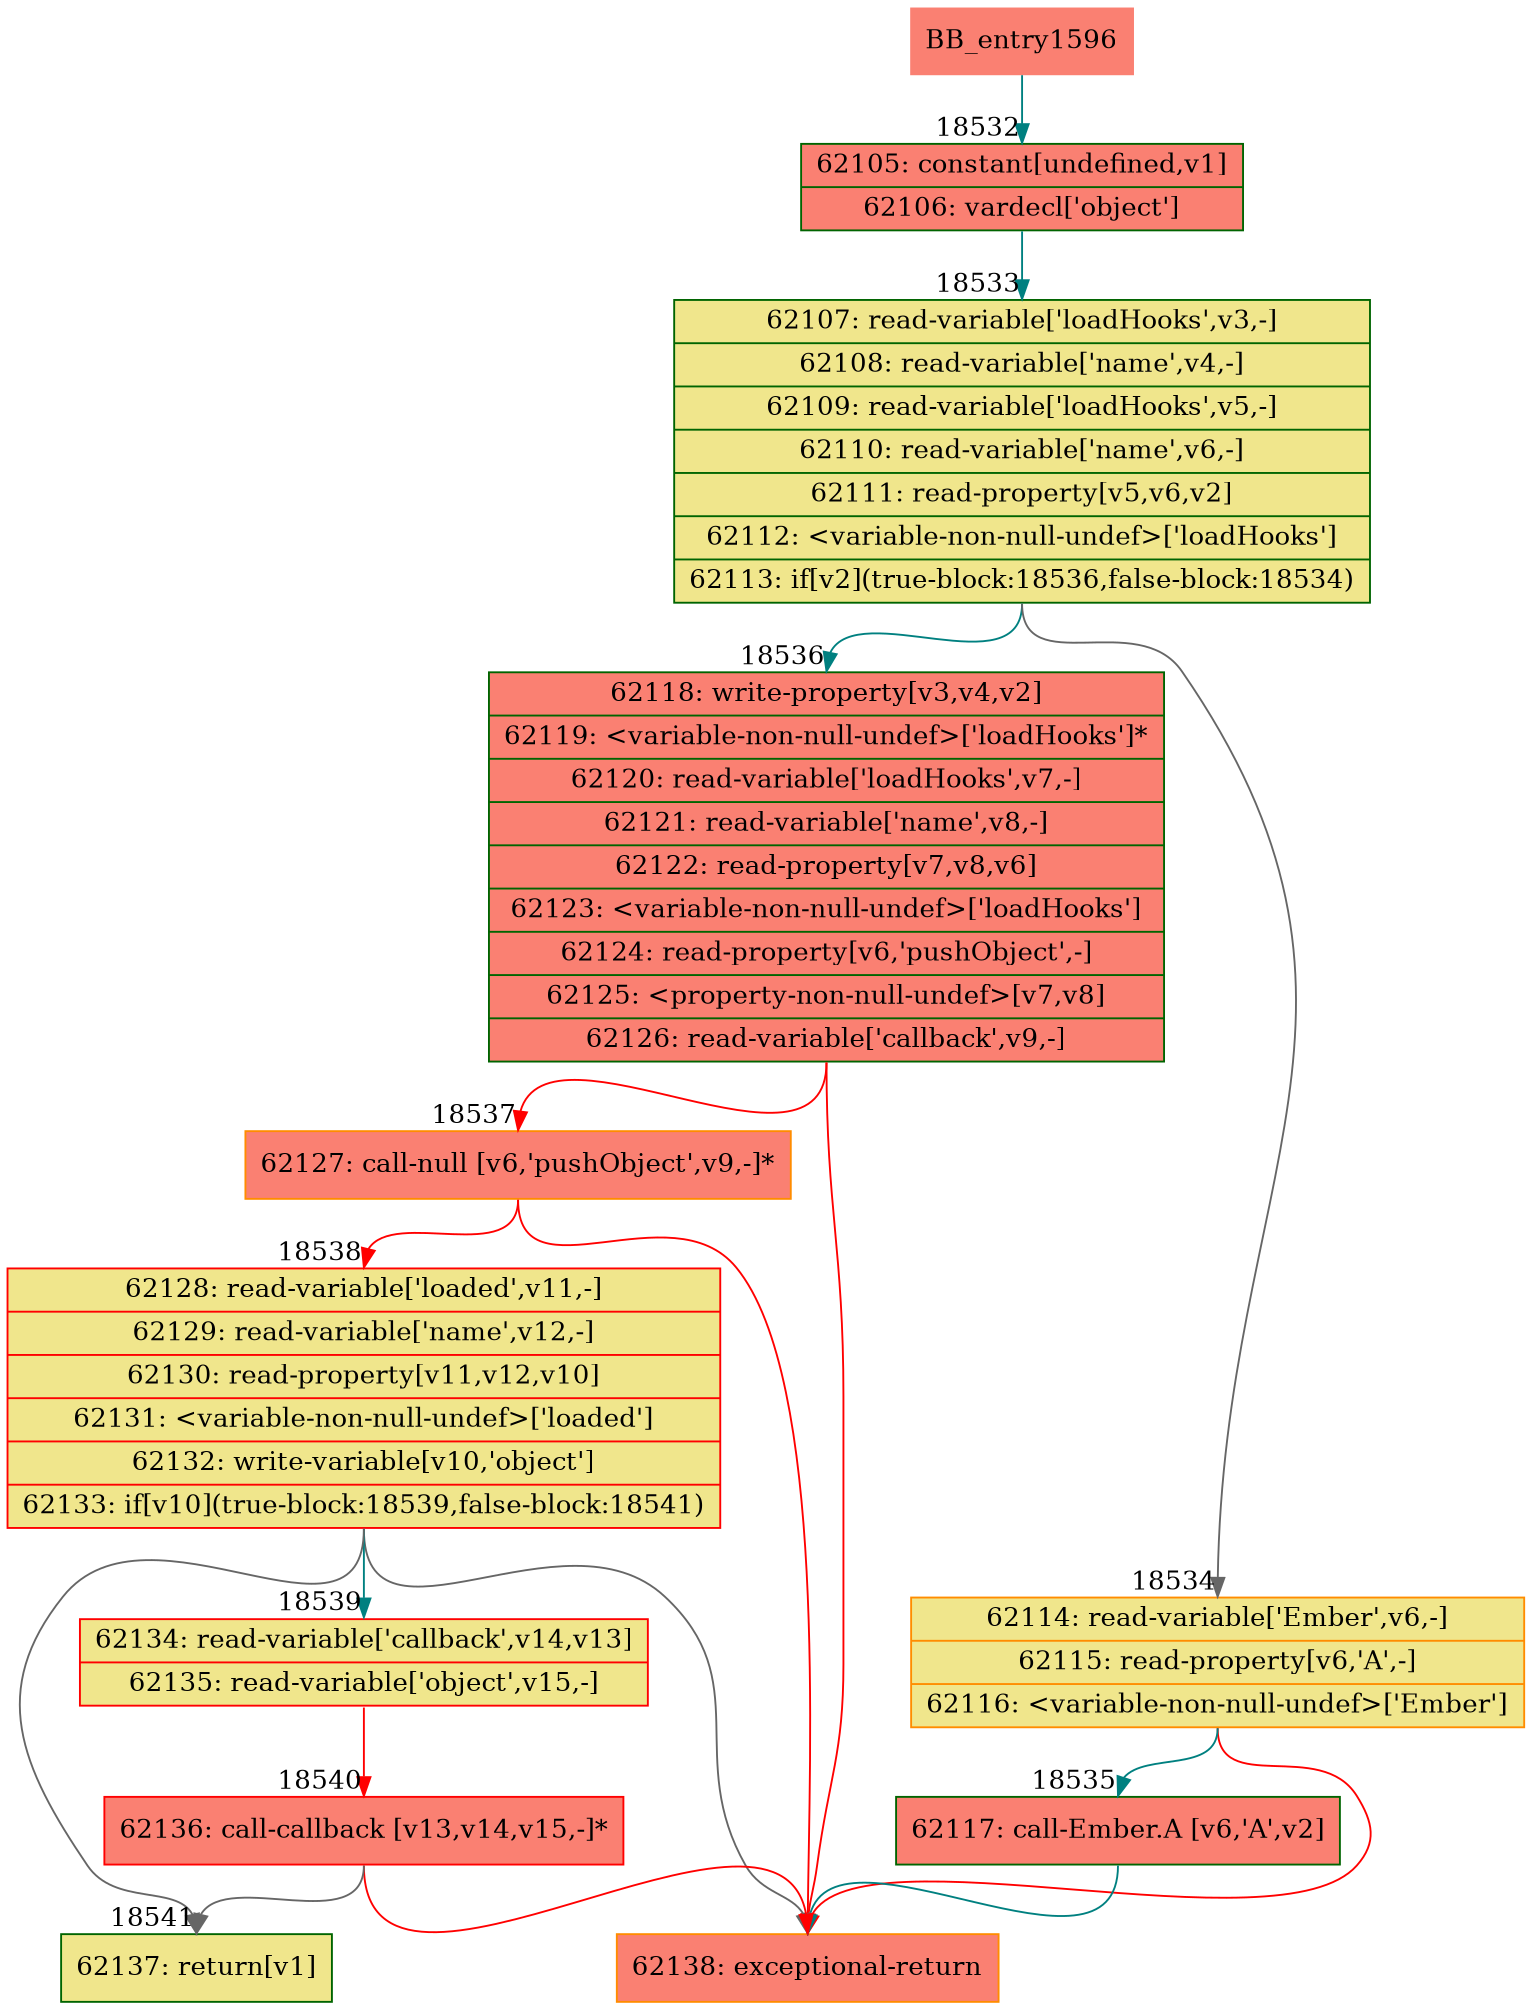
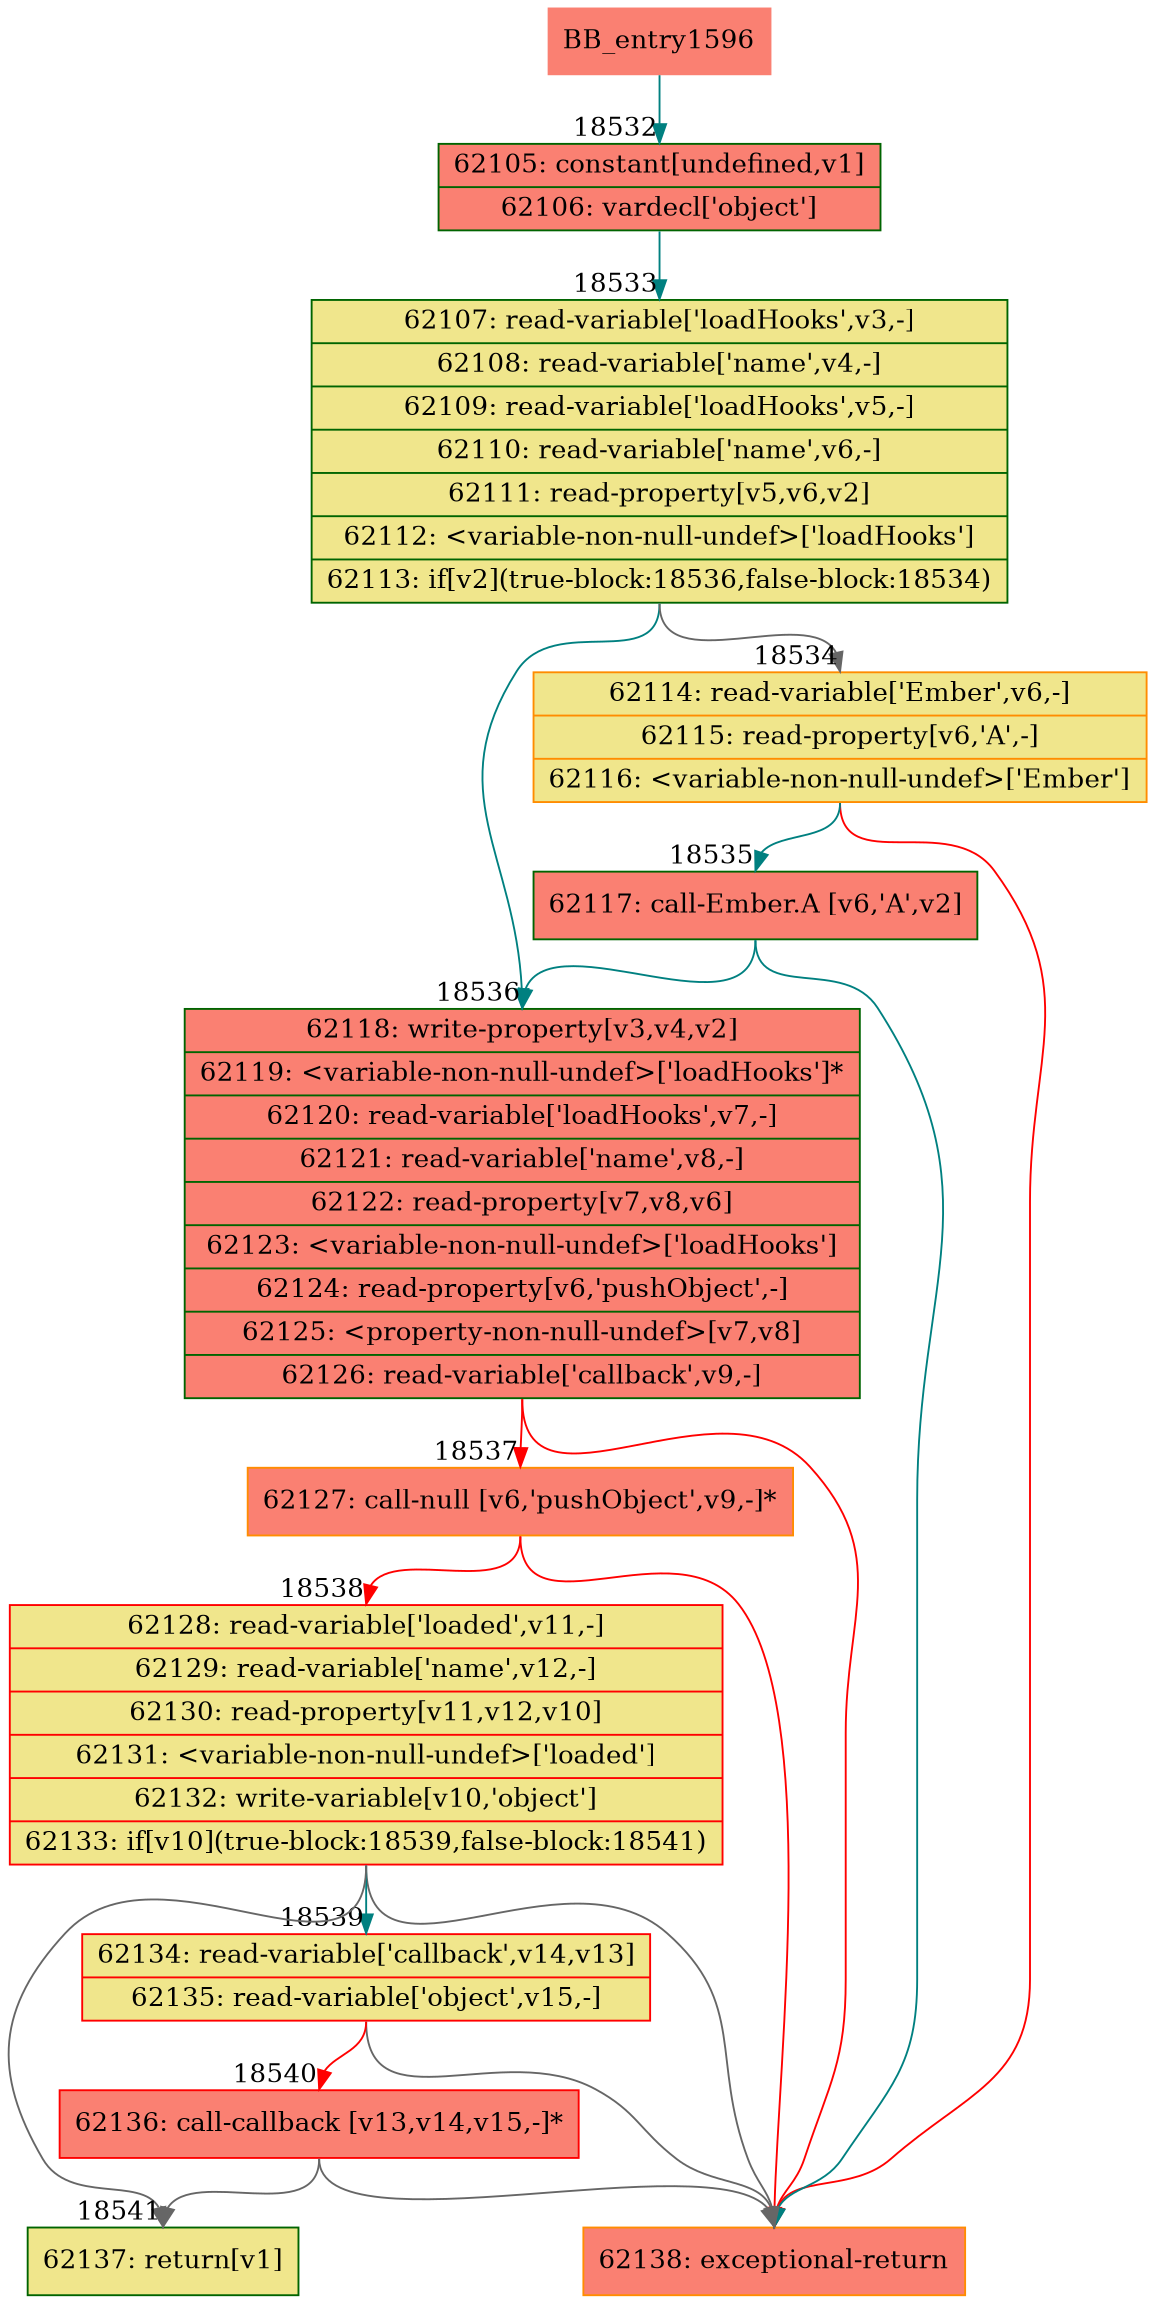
edge "62117: call-Ember.A [v6,'A',v2]" -> "62118: write-property[v3,v4,v2]": added
edge "62136: call-callback [v13,v14,v15,-]*" -> "62138: exceptional-return": color red -> gray40
edge "62134: read-variable['callback',v14,v13]" -> "62138: exceptional-return": added
